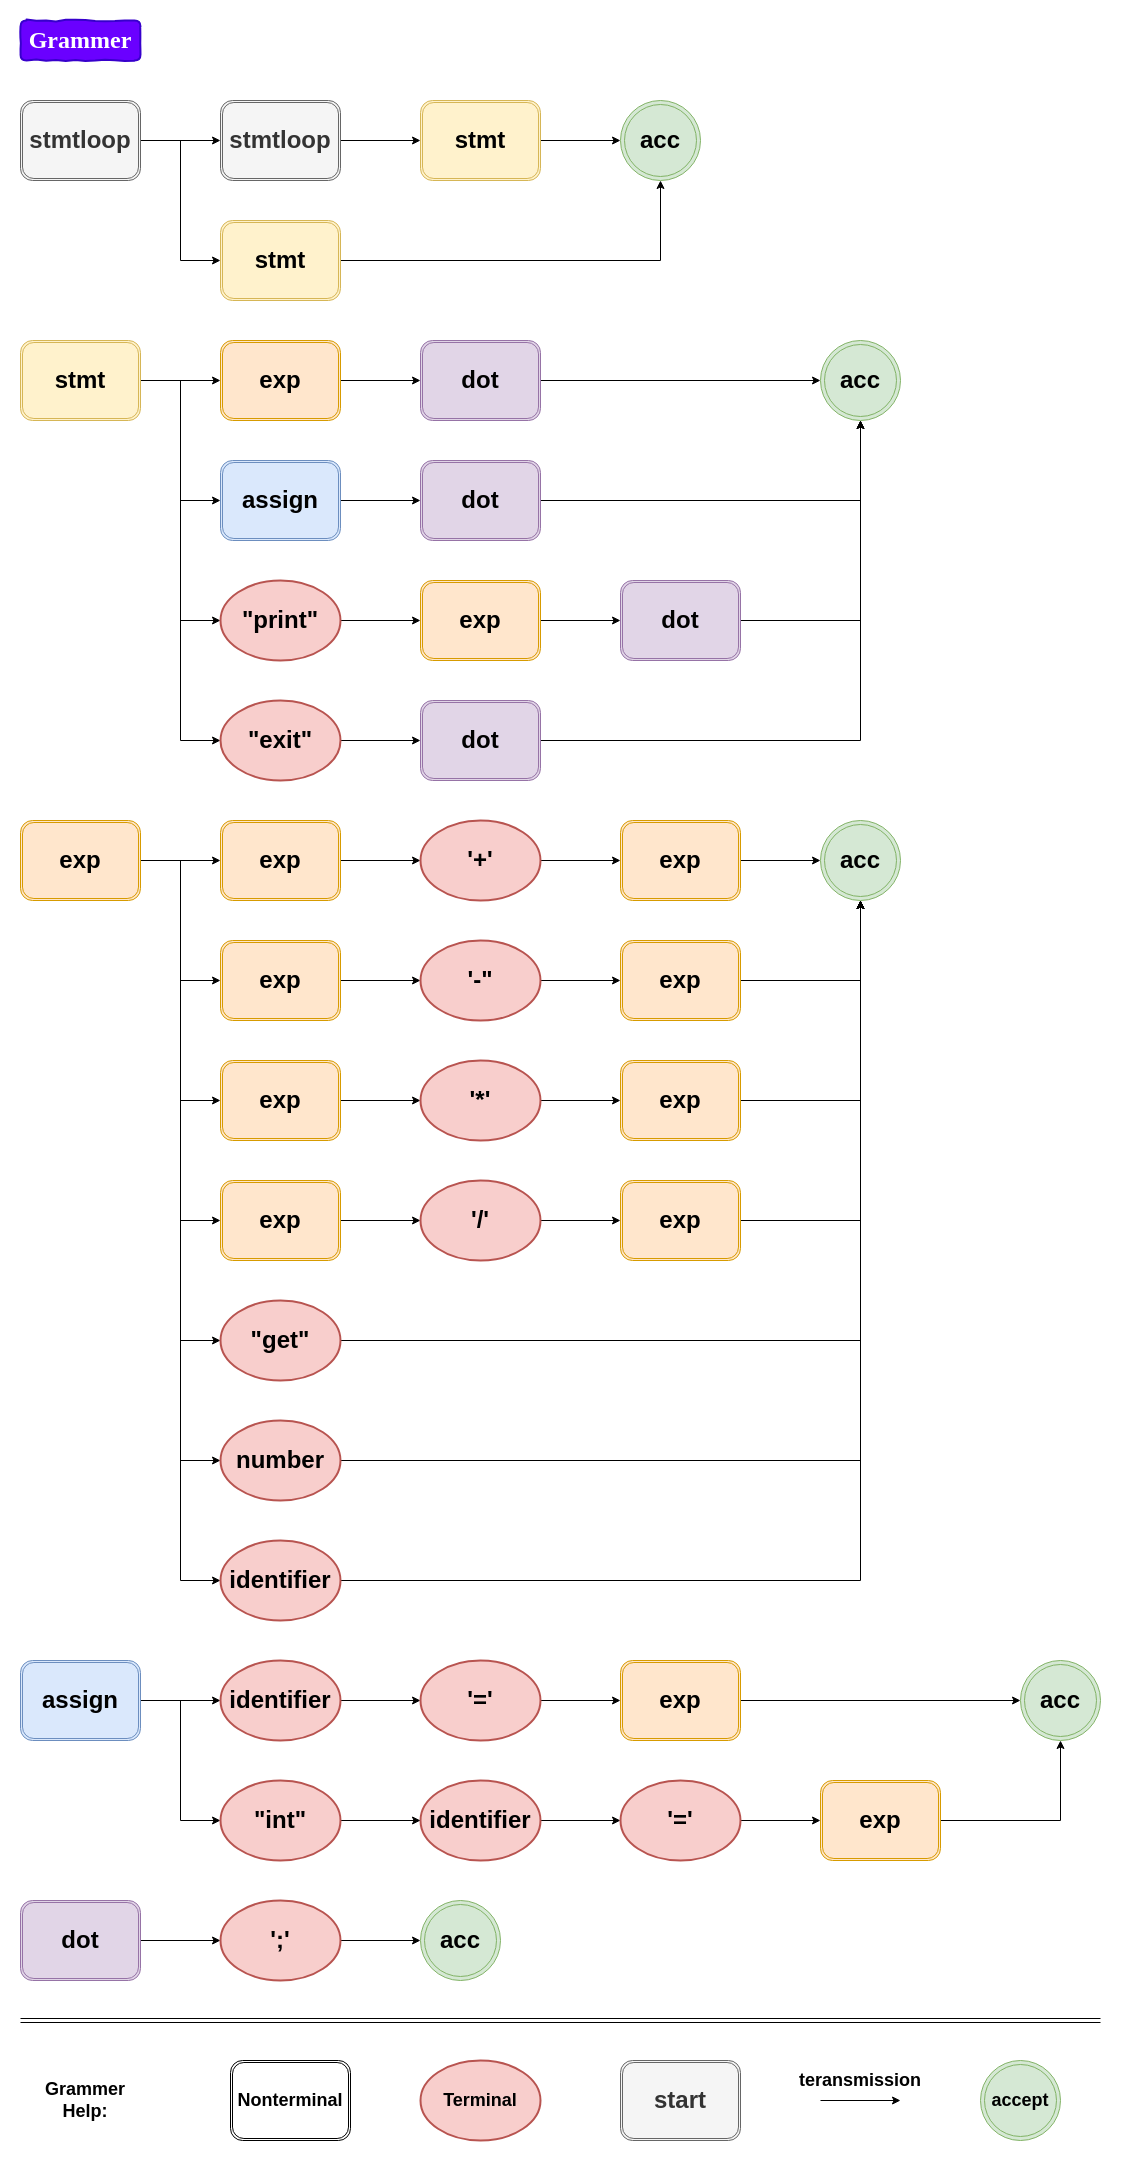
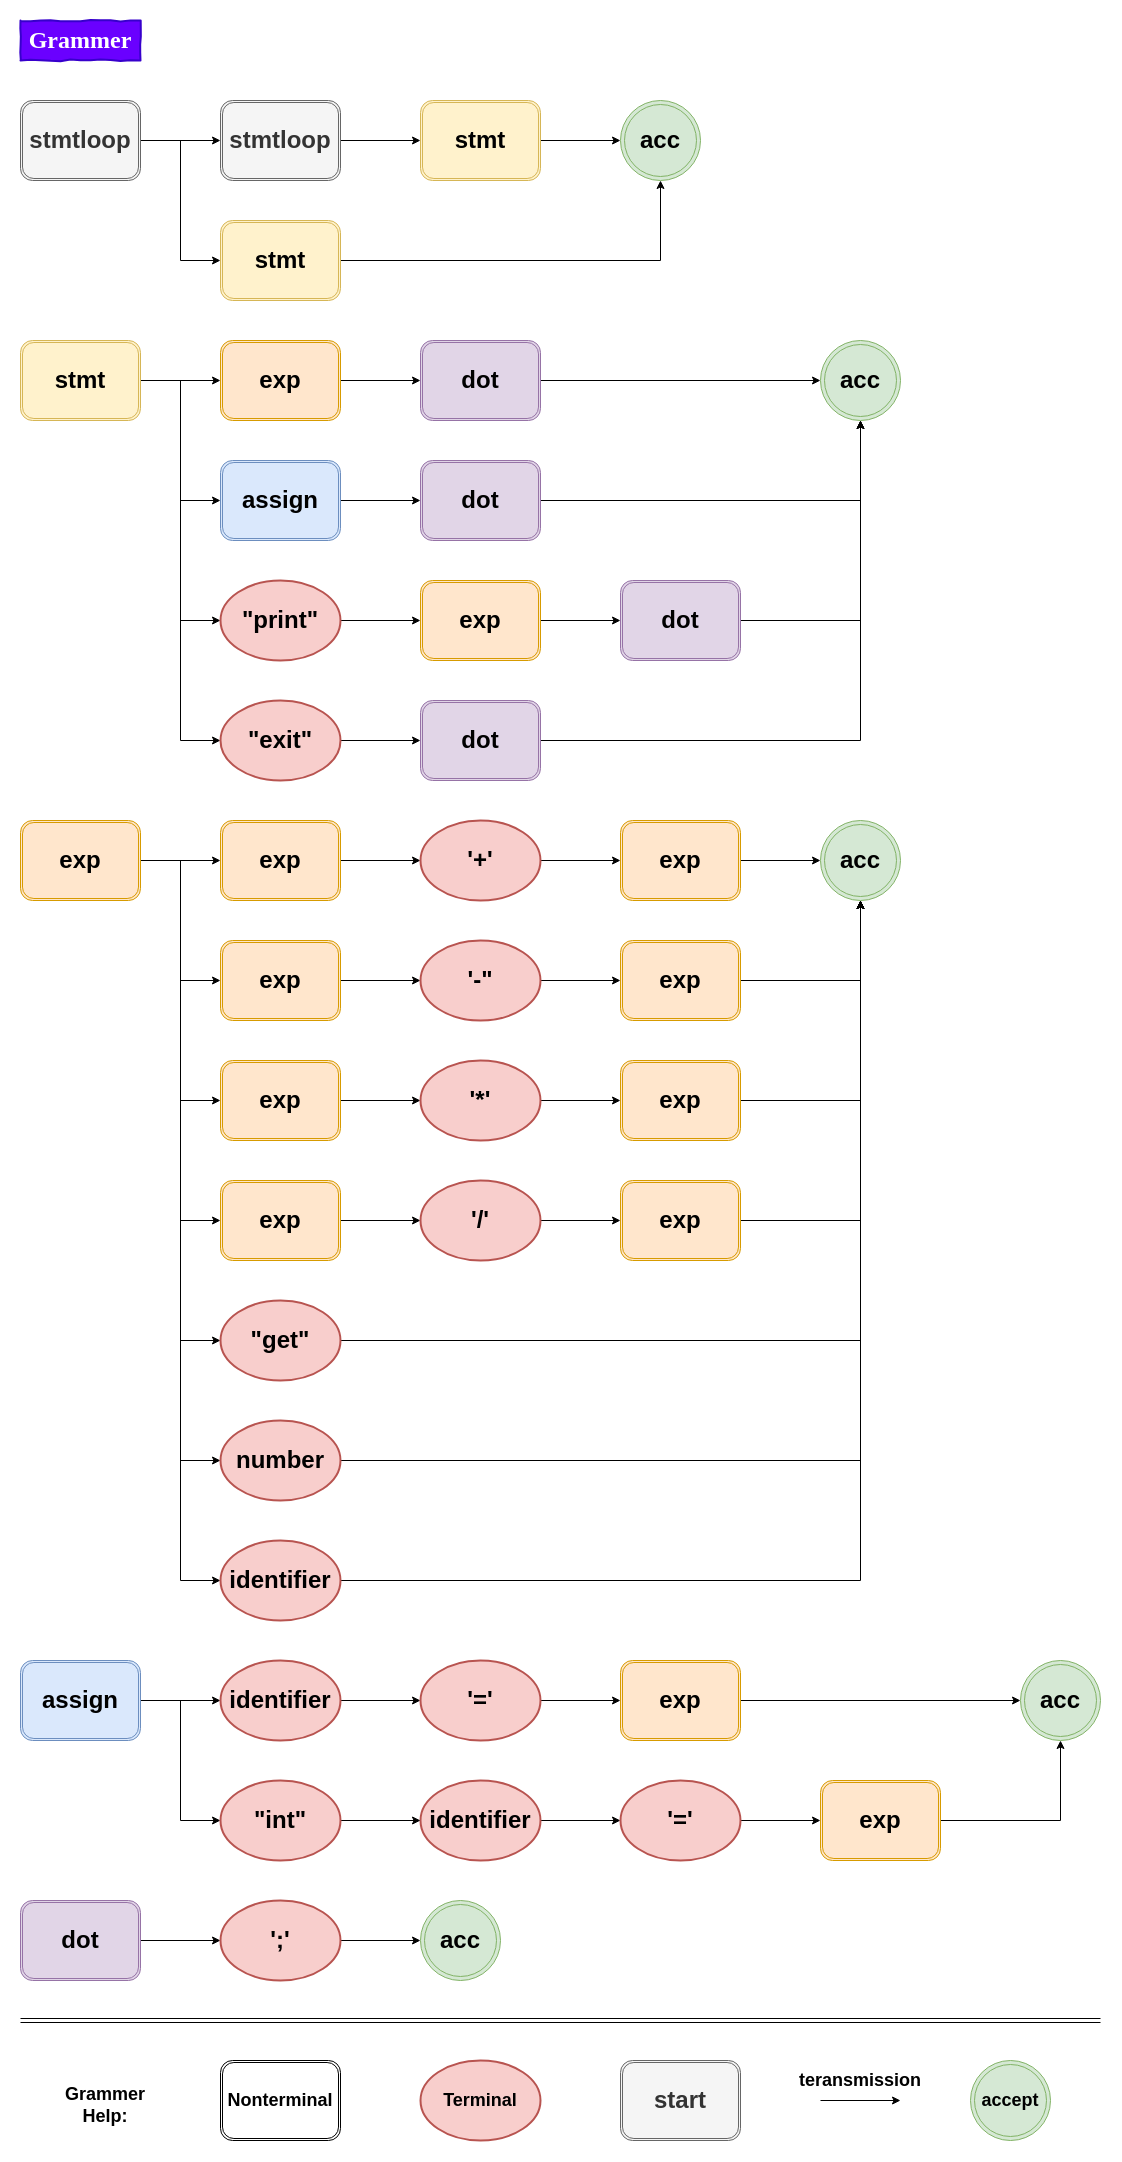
node "Grammer": shape rounded rectangle -> rectangle
node "Grammer Help:": moved (86, 2101) -> (106, 2106)
node "Nonterminal": moved (291, 2101) -> (281, 2101)
node "accept": moved (1021, 2101) -> (1011, 2101)
